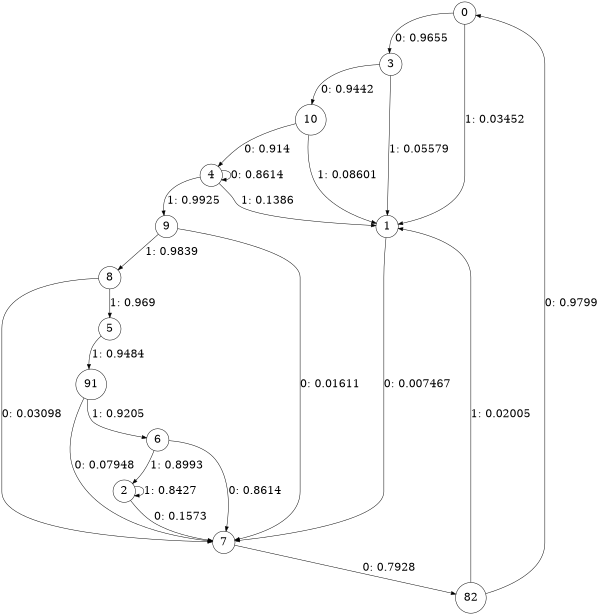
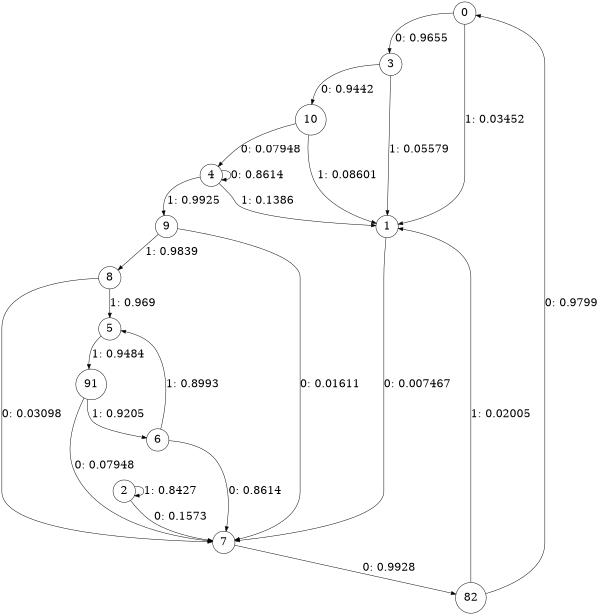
edge "10" -> "4": label "0: 0.914    " -> "0: 0.07948  "
edge "6" -> "2": now "6" -> "5"
edge "7" -> "82": label "0: 0.7928   " -> "0: 0.9928   "
